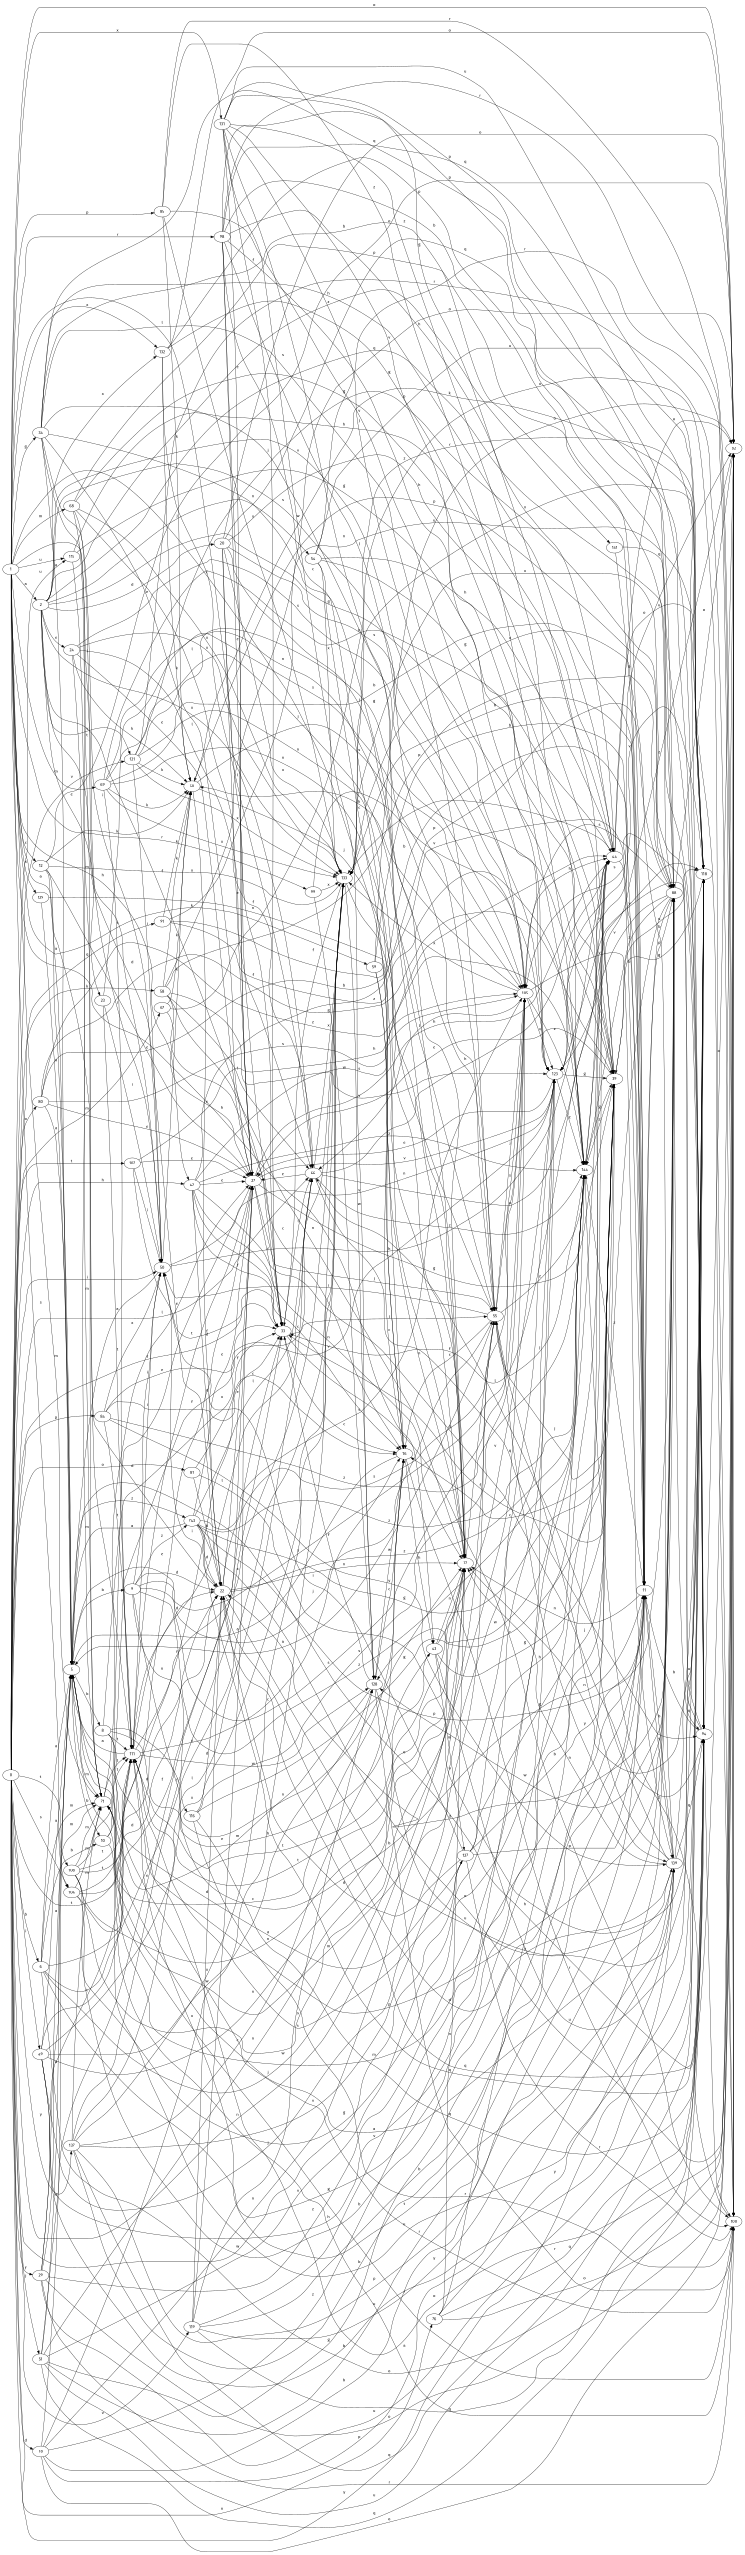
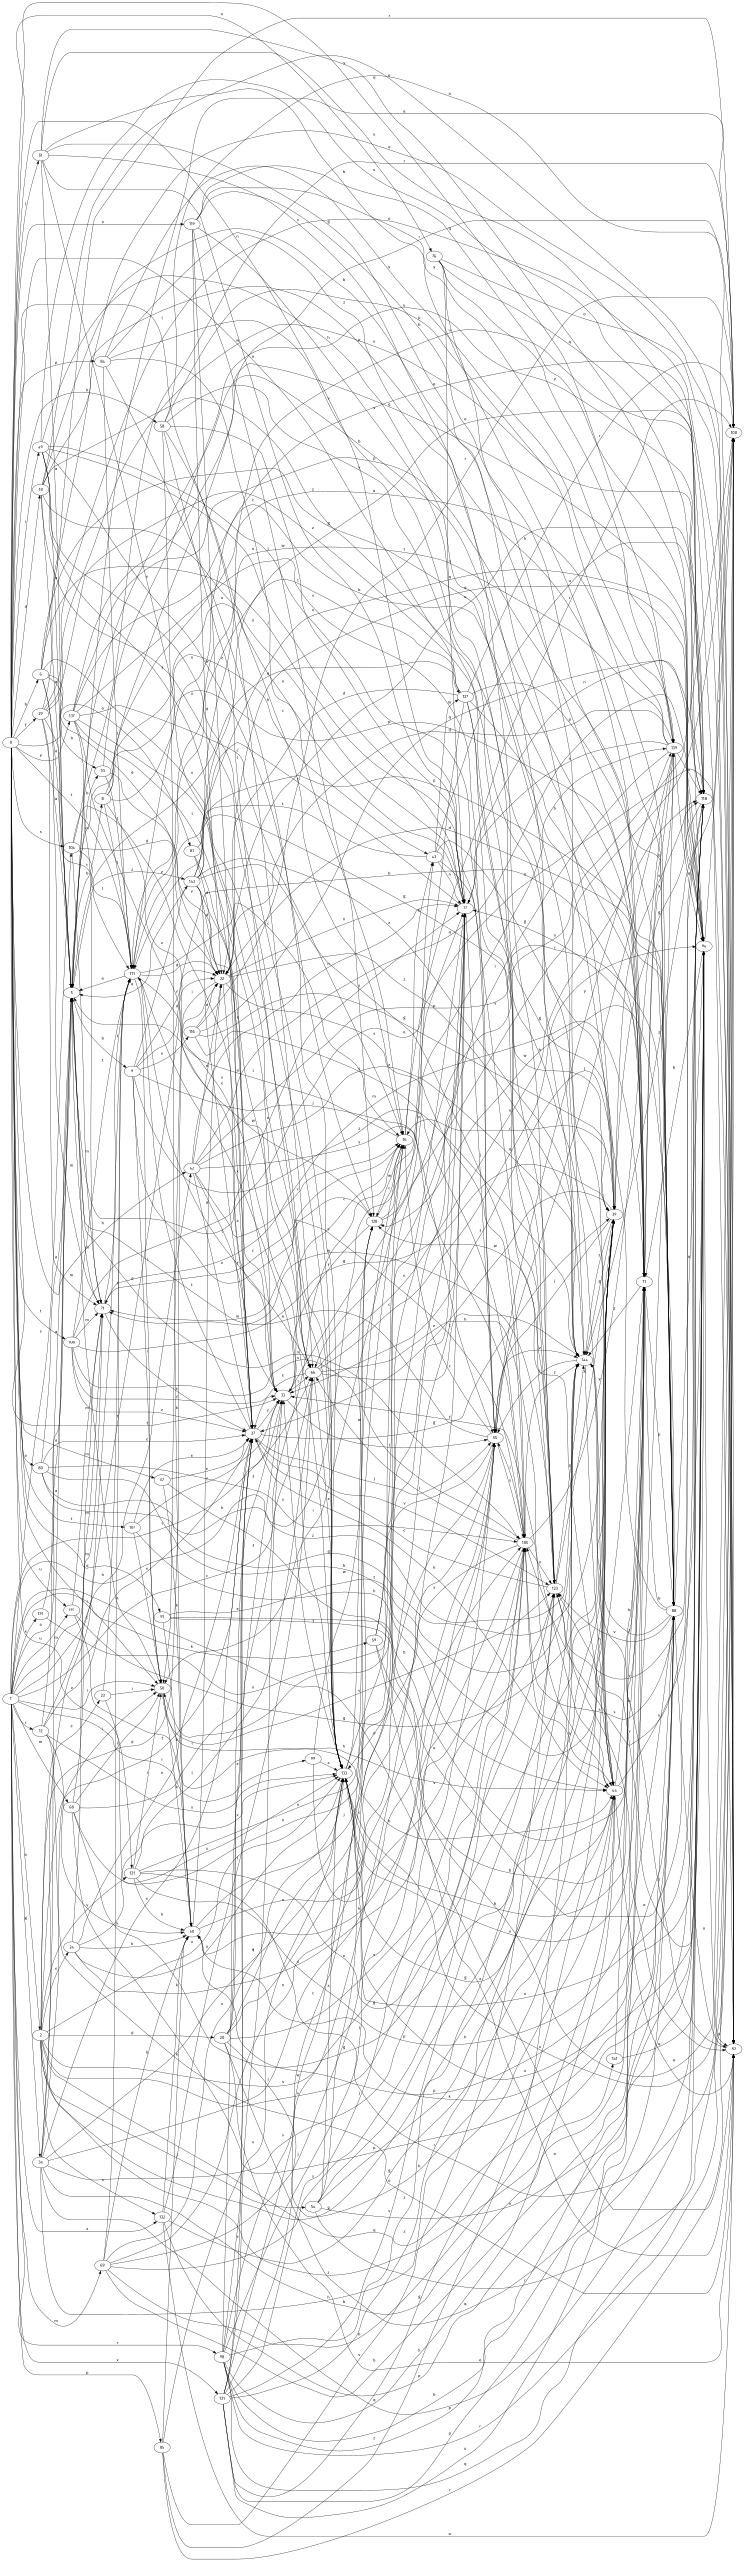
edge "84" -> "50": now "84" -> "133"
node "743": label "743" -> "143"
